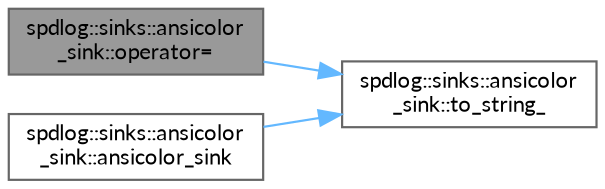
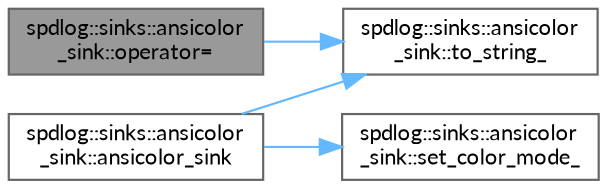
node "spdlog::sinks::ansicolor _sink::set_color_mode_": added
